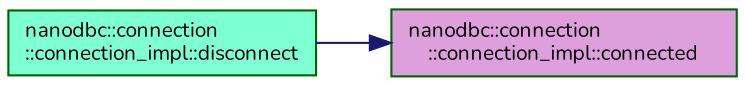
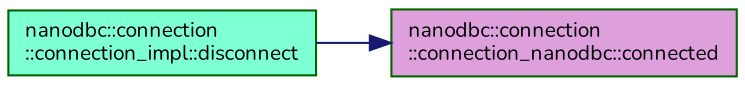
node "nanodbc::connection ::connection_impl::connected": label "nanodbc::connection ::connection_impl::connected" -> "nanodbc::connection ::connection_nanodbc::connected"
